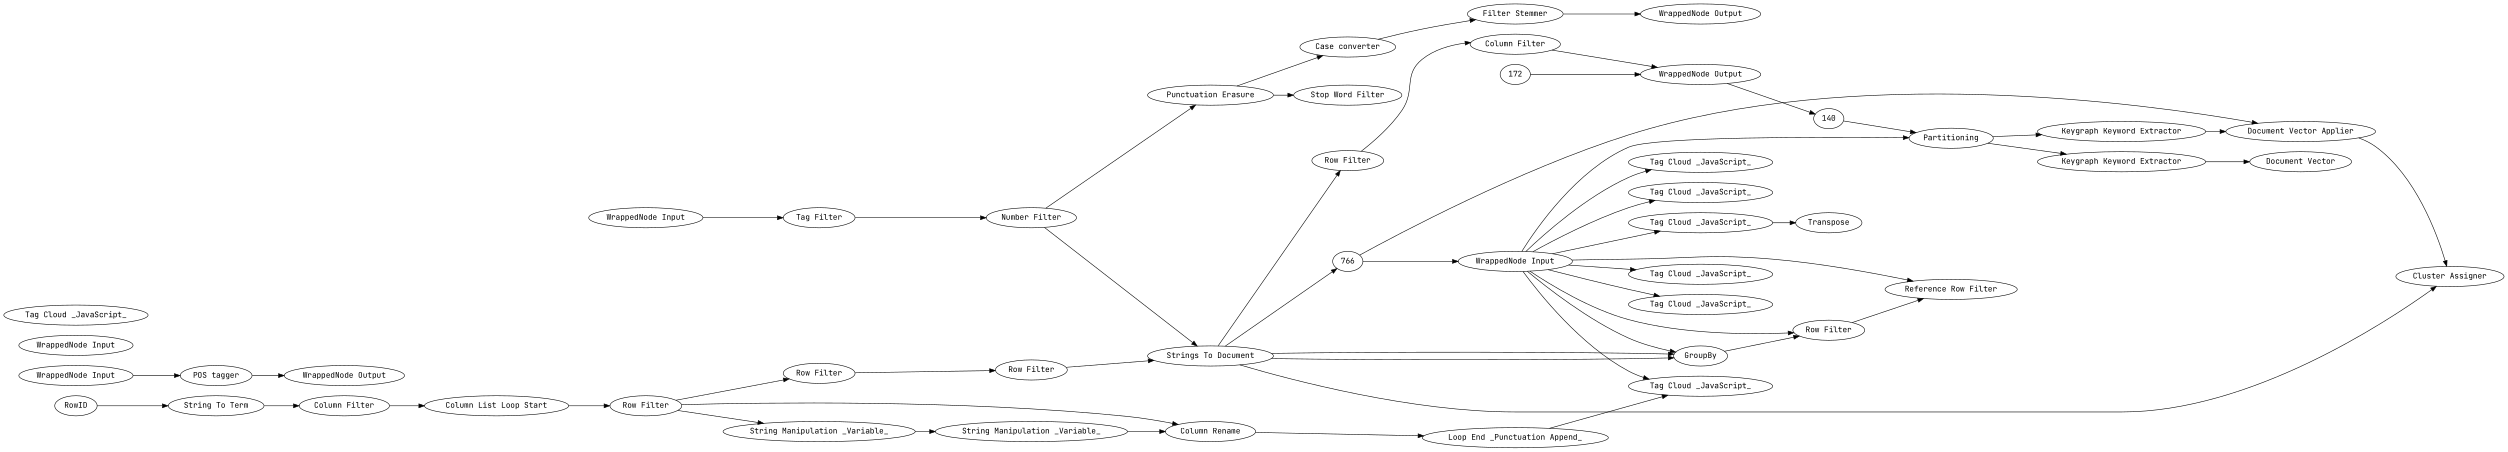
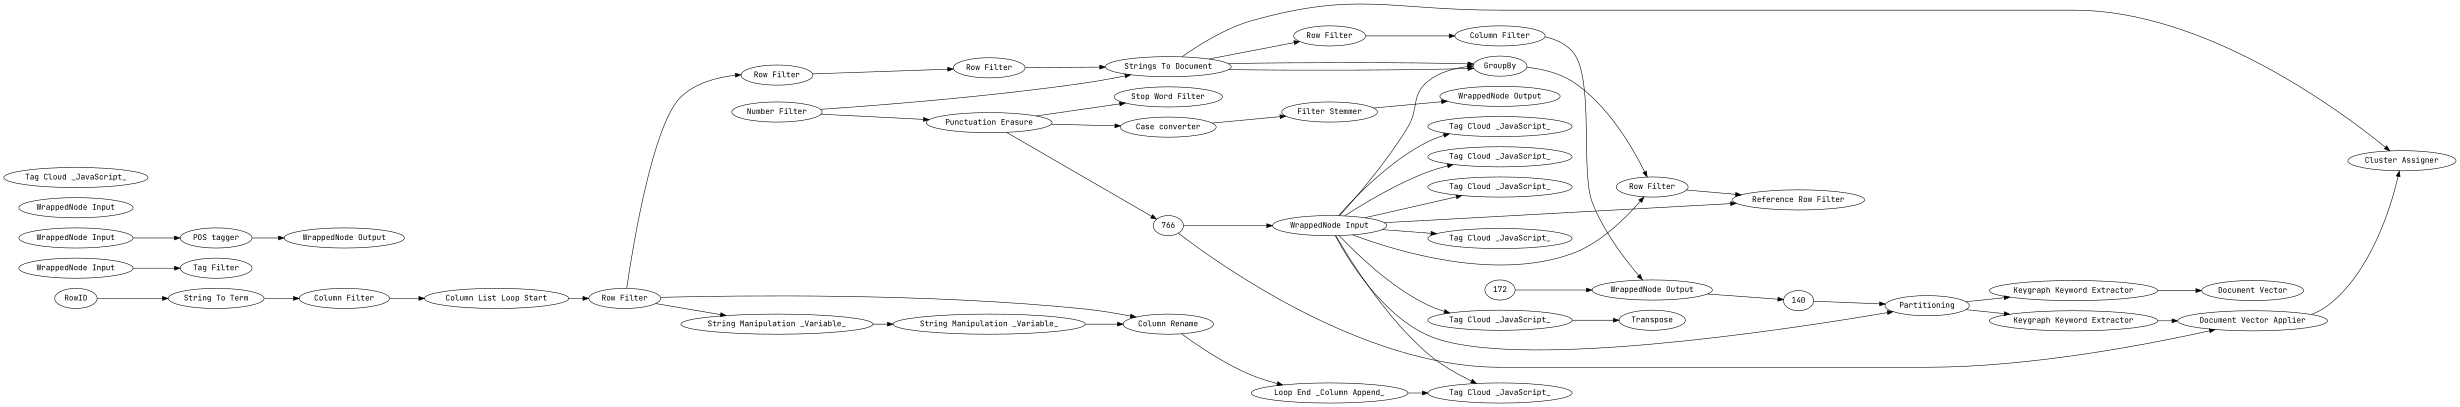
edge "Tag Filter" -> "Number Filter": removed
edge "Strings To Document" -> "766": now "Punctuation Erasure" -> "766"
node "Loop End _Punctuation Append_": label "Loop End _Punctuation Append_" -> "Loop End _Column Append_"
